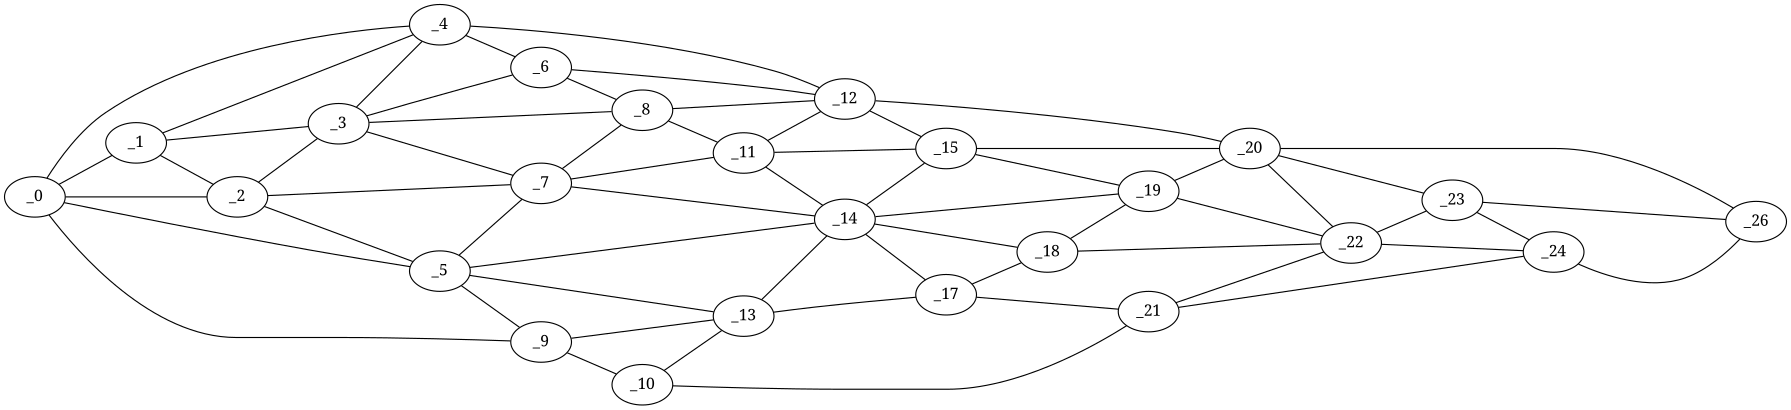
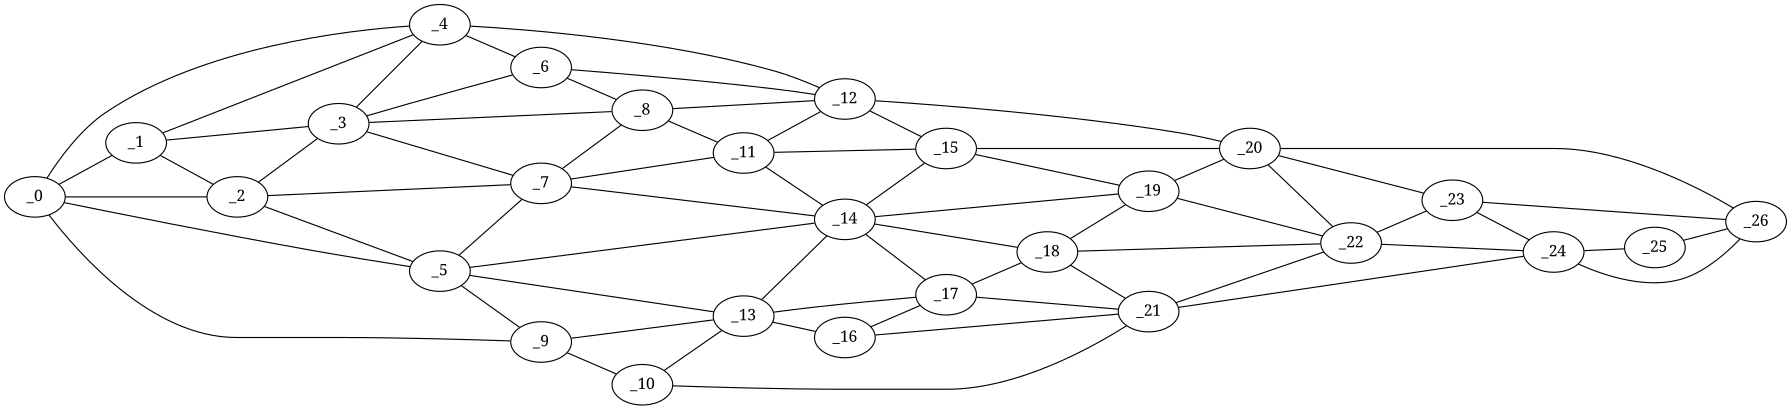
node "_25": added
edge "_18" -- "_21": added
node "_16": added
